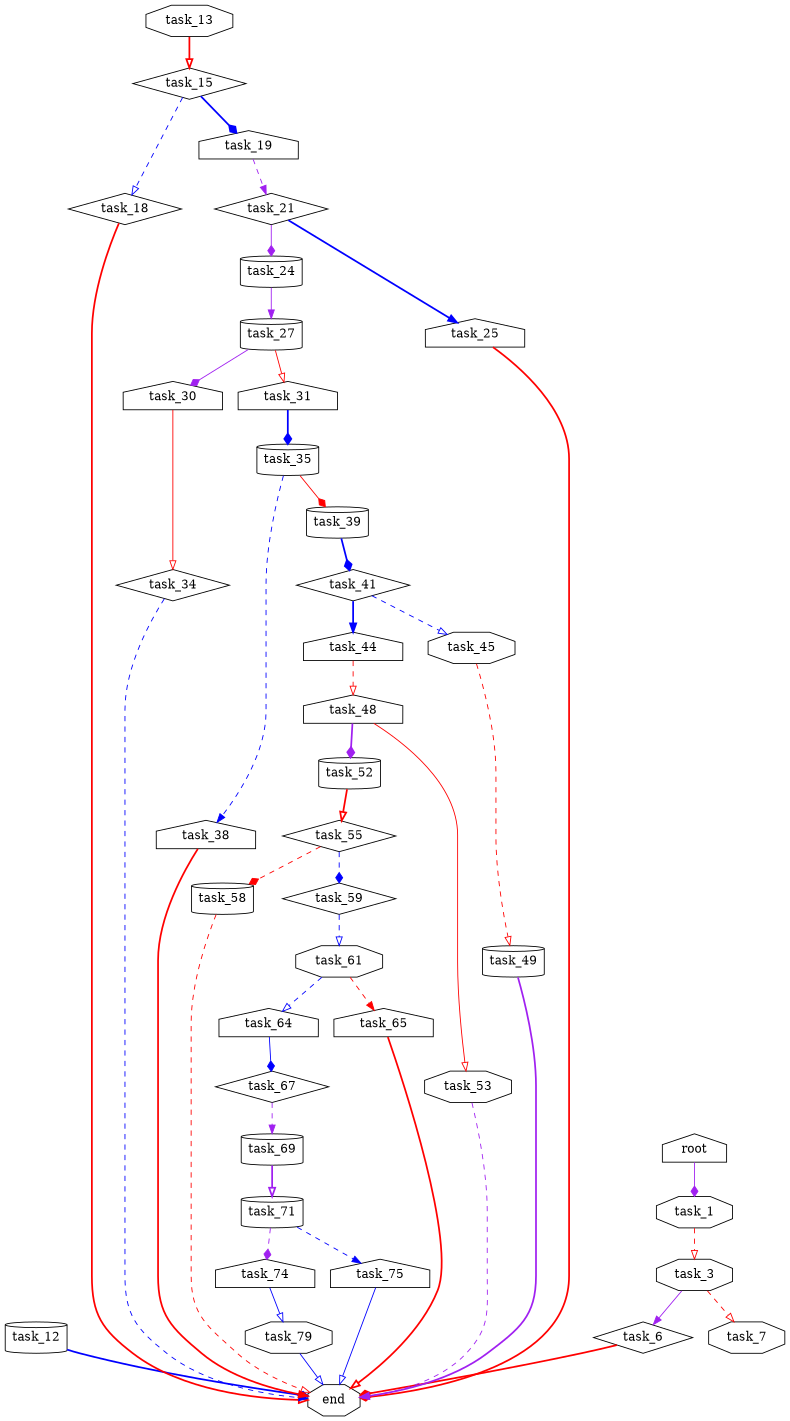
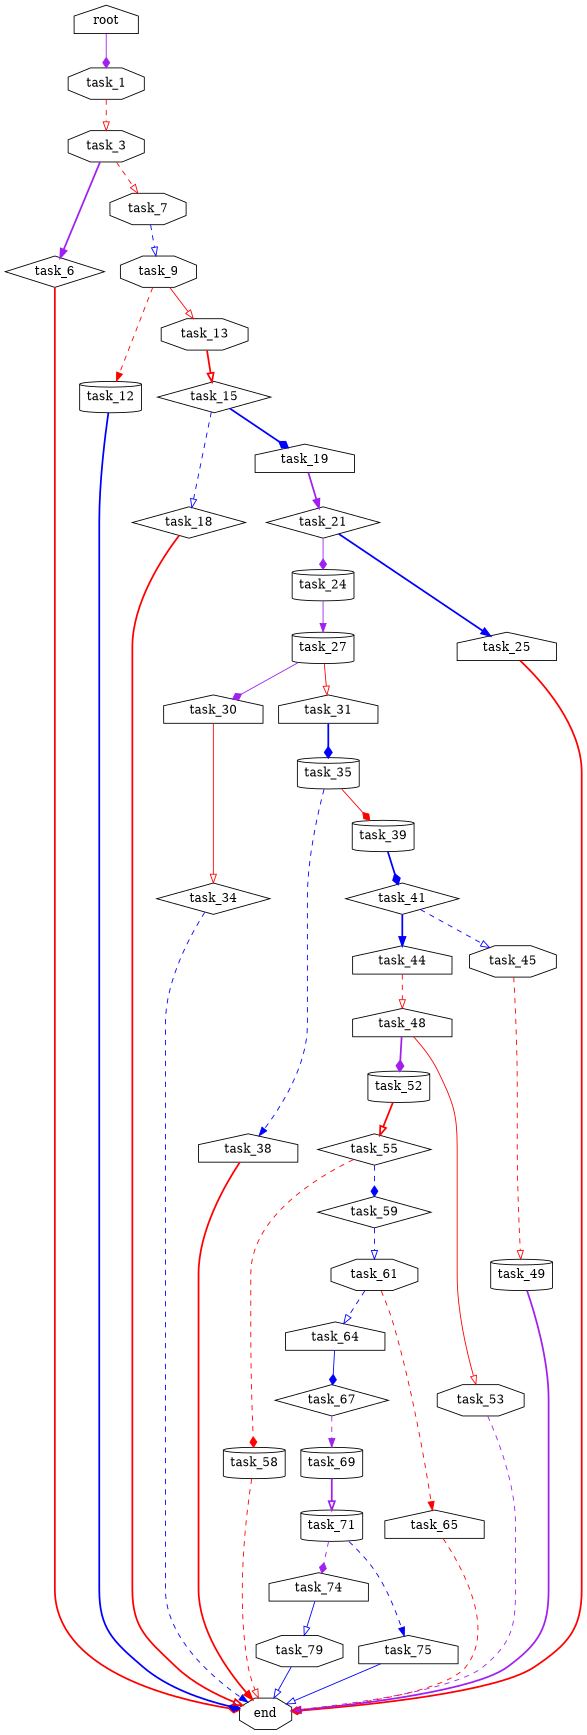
edge "task_19" -> "task_21": style dashed -> bold
node "task_9": added
edge "task_65" -> "end": style bold -> dashed
edge "task_3" -> "task_6": style solid -> bold
